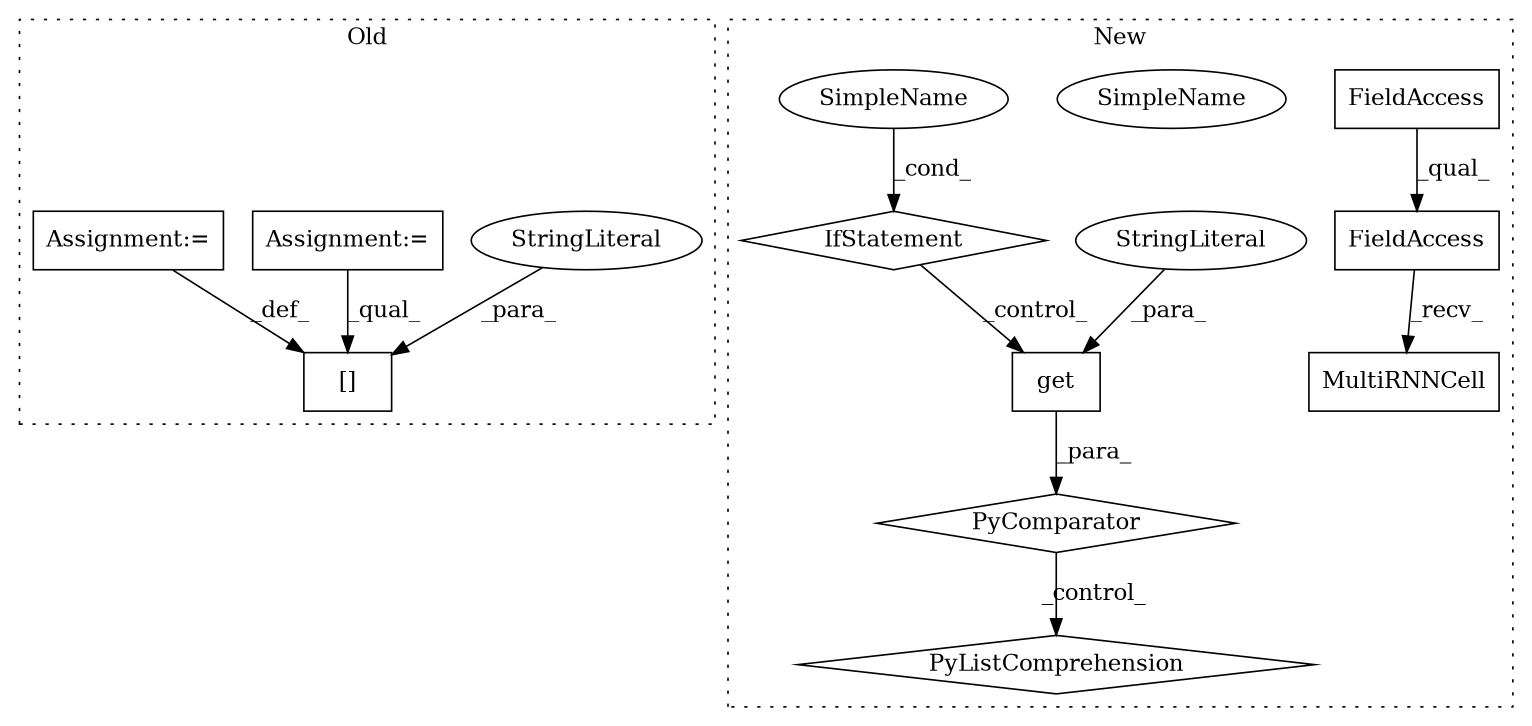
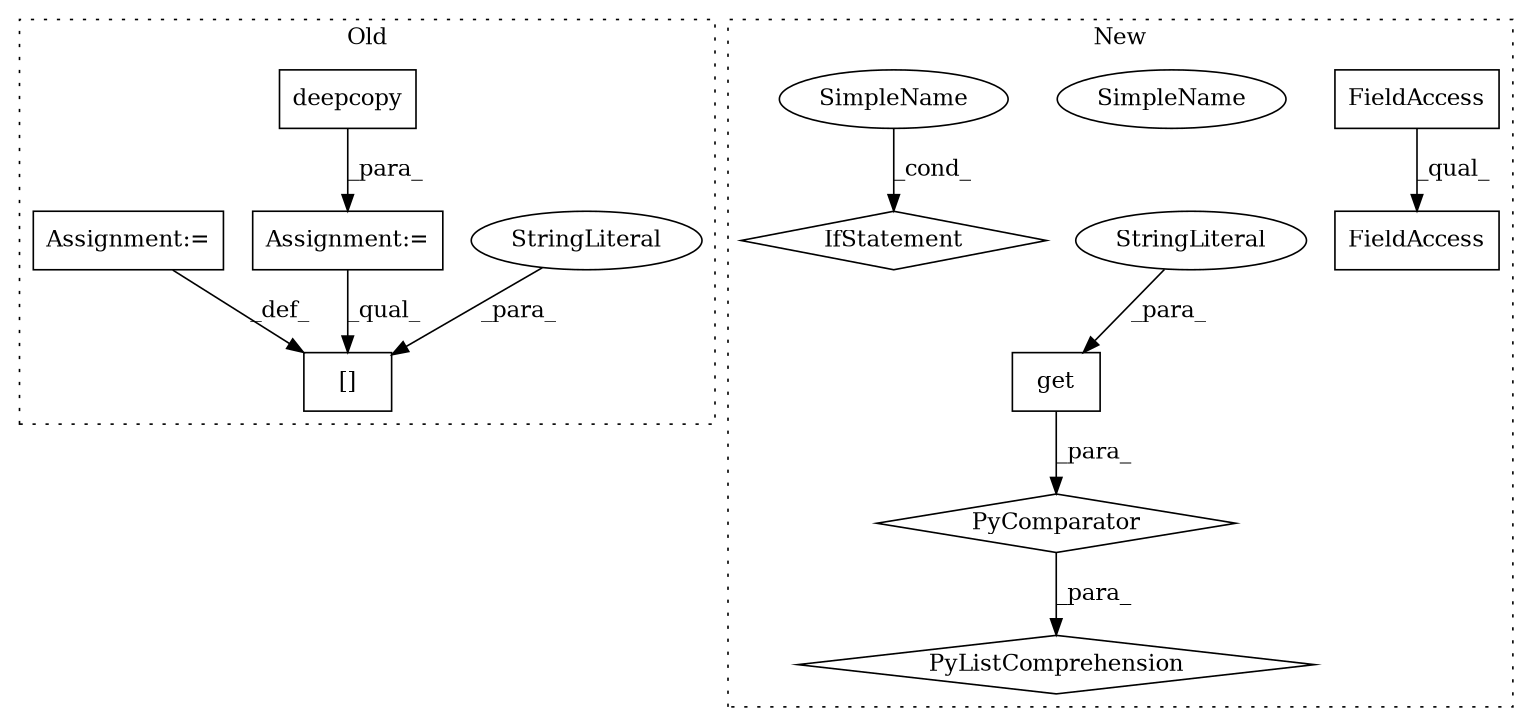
node "deepcopy": added
edge "IfStatement" -> "get": removed, label "_control_"
node "MultiRNNCell": removed
edge "PyComparator" -> "PyListComprehension": label "_control_" -> "_para_"
